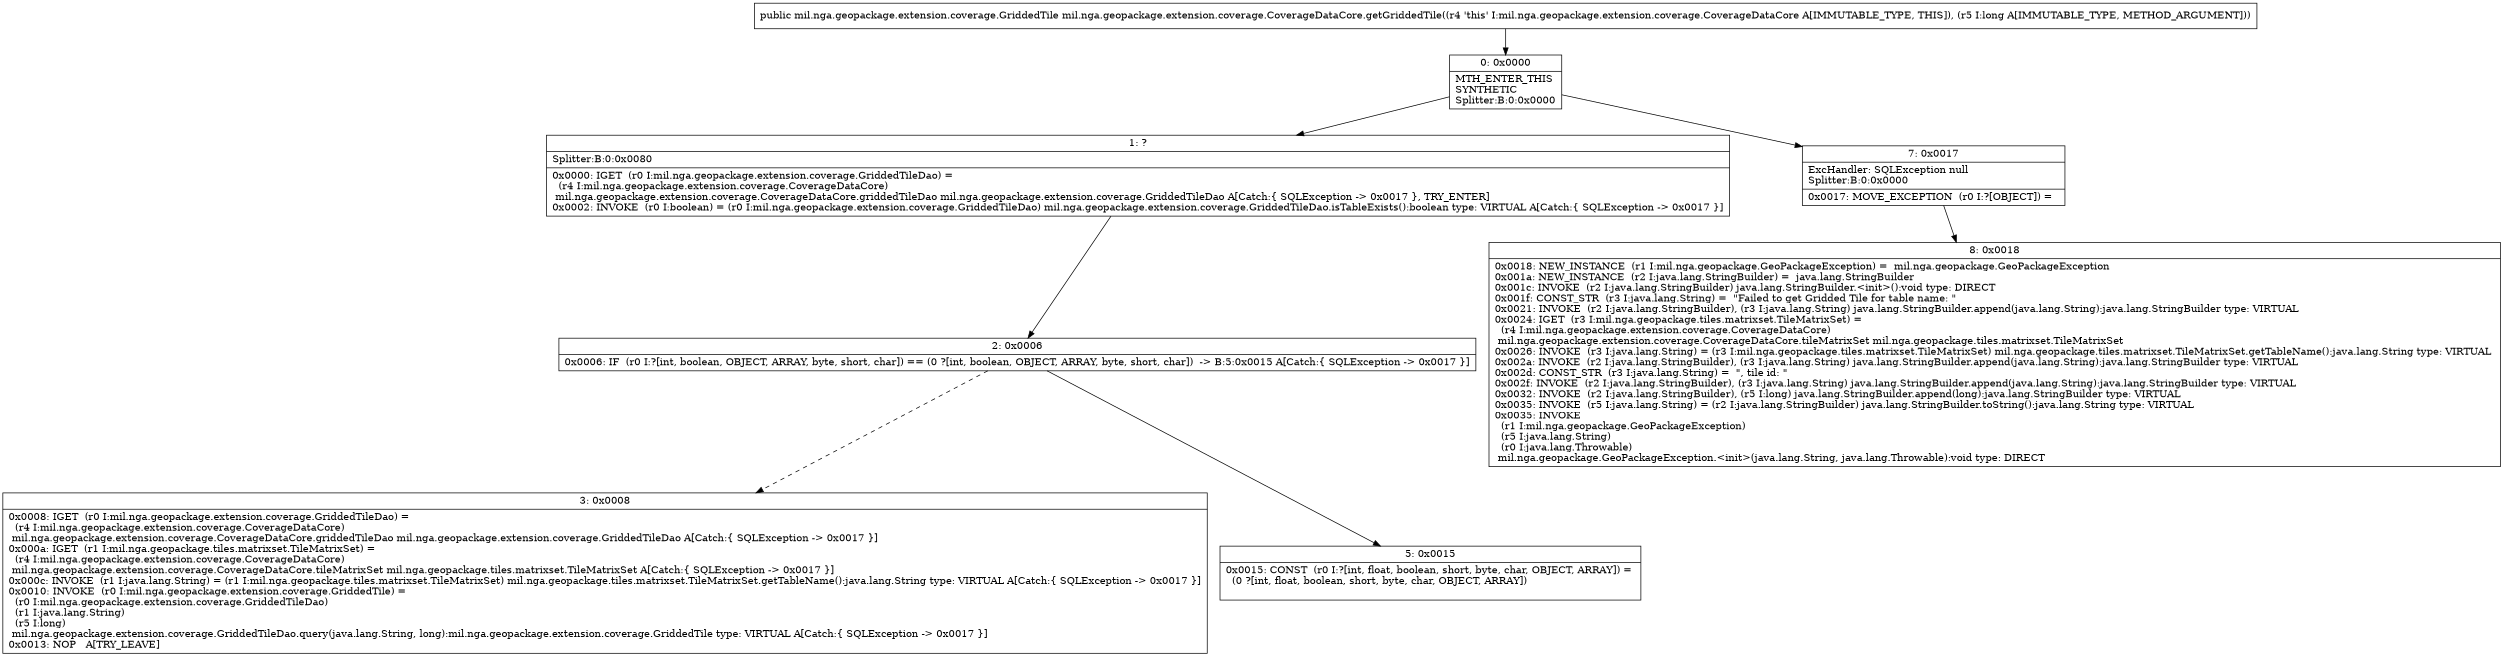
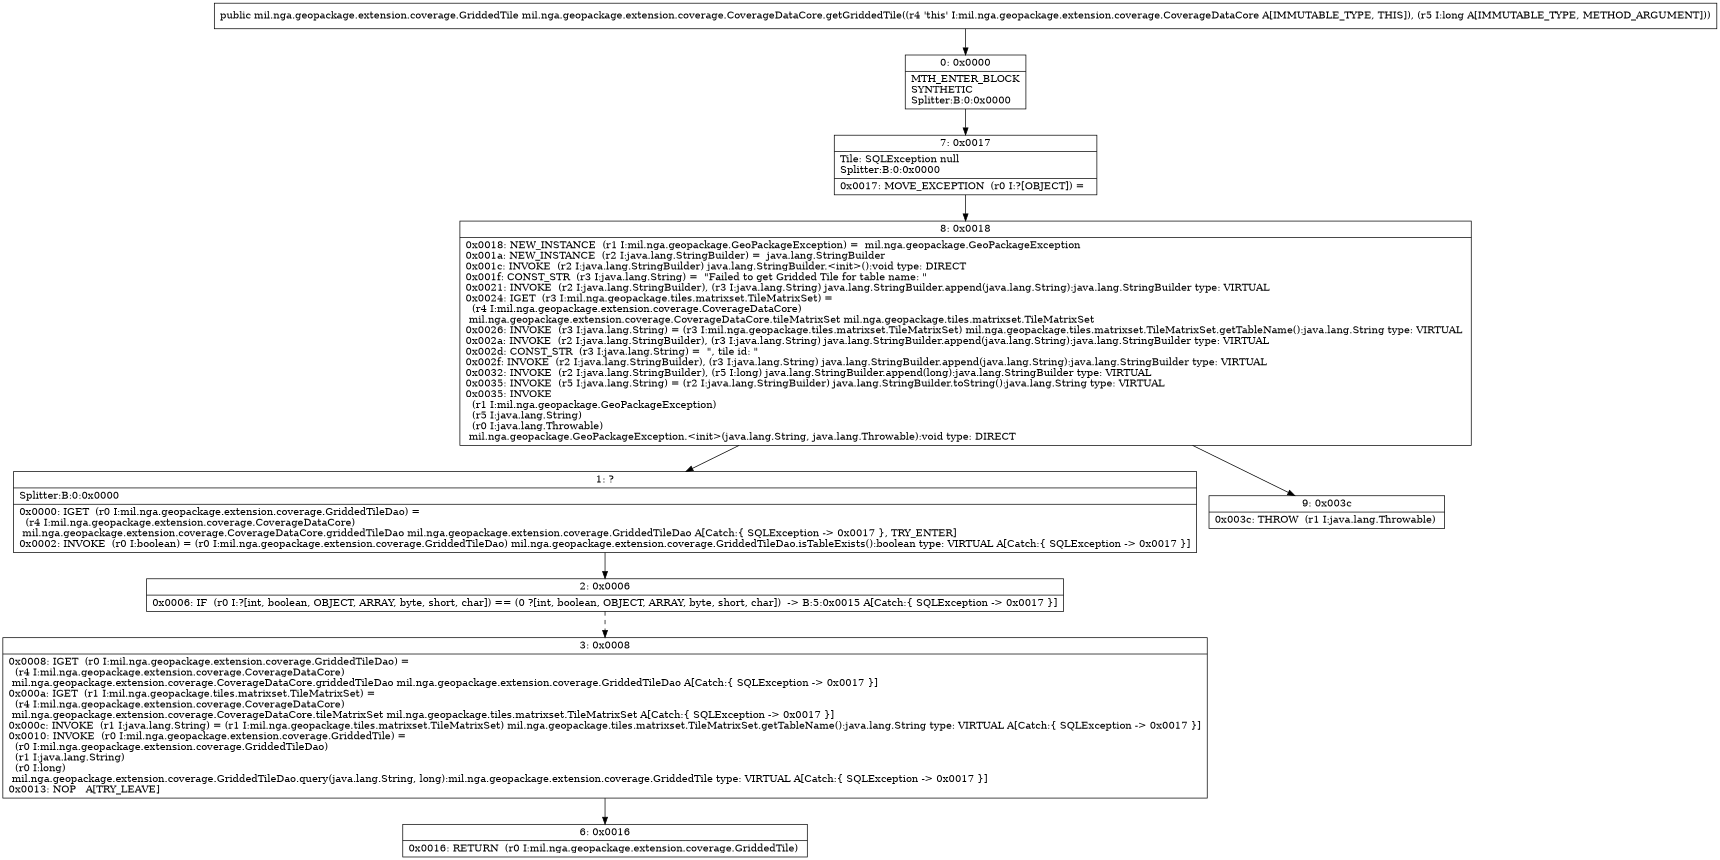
node "0: 0x0000": text "MTH_ENTER_THIS" -> "MTH_ENTER_BLOCK"
edge "0: 0x0000" -> "1: ?": now "8: 0x0018" -> "1: ?"
node "1: ?": text "Splitter:B:0:0x0080" -> "Splitter:B:0:0x0000"
node "7: 0x0017": text "ExcHandler: SQLException null" -> "Tile: SQLException null"
node "9: 0x003c": added
node "5: 0x0015": removed
node "3: 0x0008": text "(r5 I:long)" -> "(r0 I:long)"
node "6: 0x0016": added
